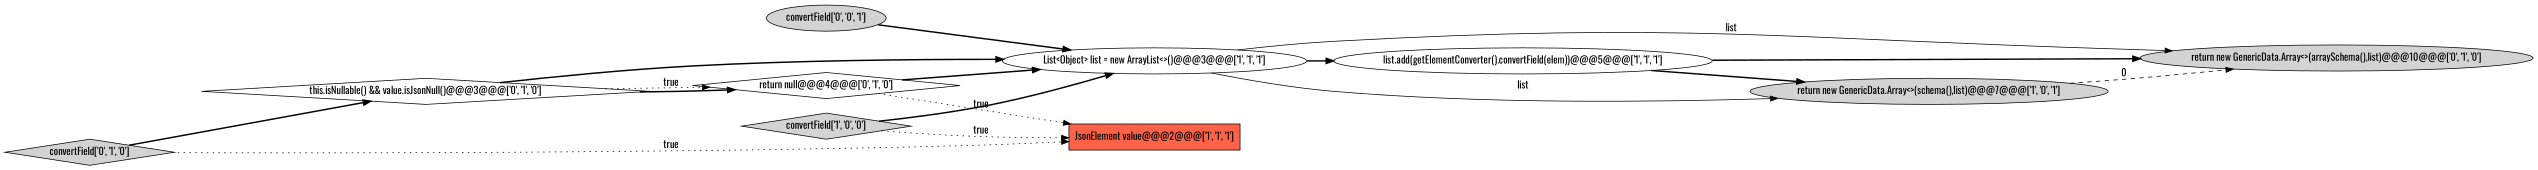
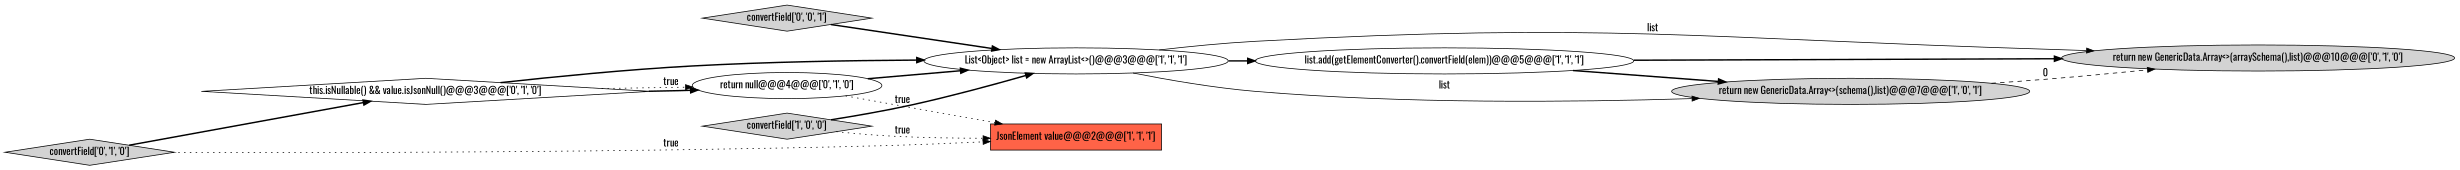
node "convertField['0', '0', '1']": shape ellipse -> diamond
node "return null@@@4@@@['0', '1', '0']": shape diamond -> ellipse
